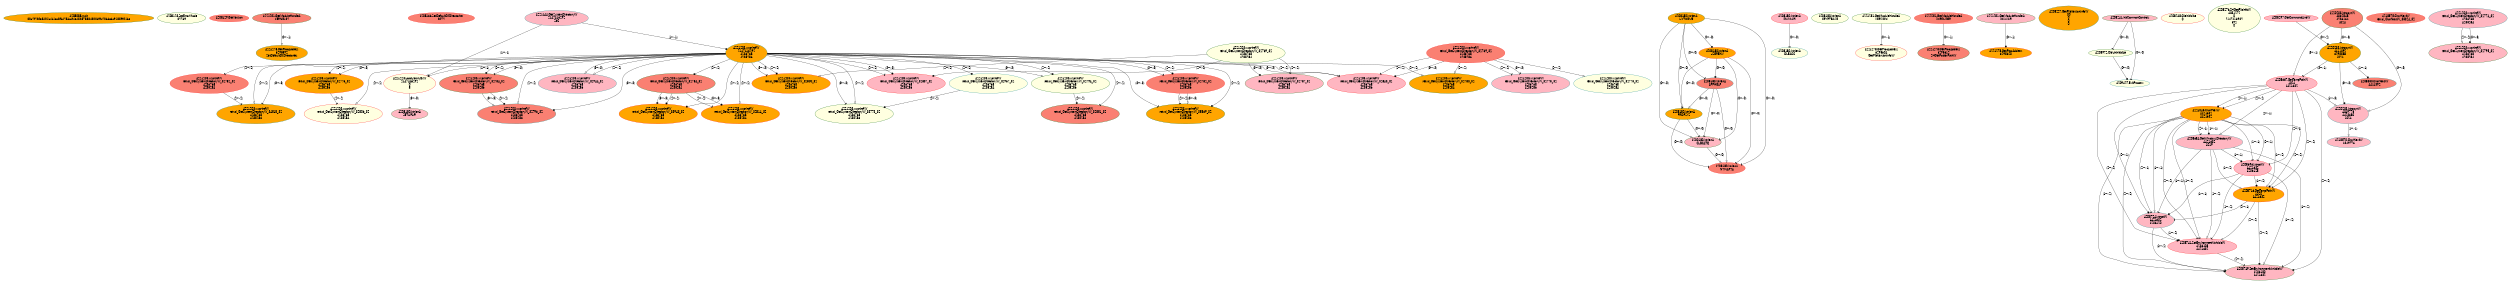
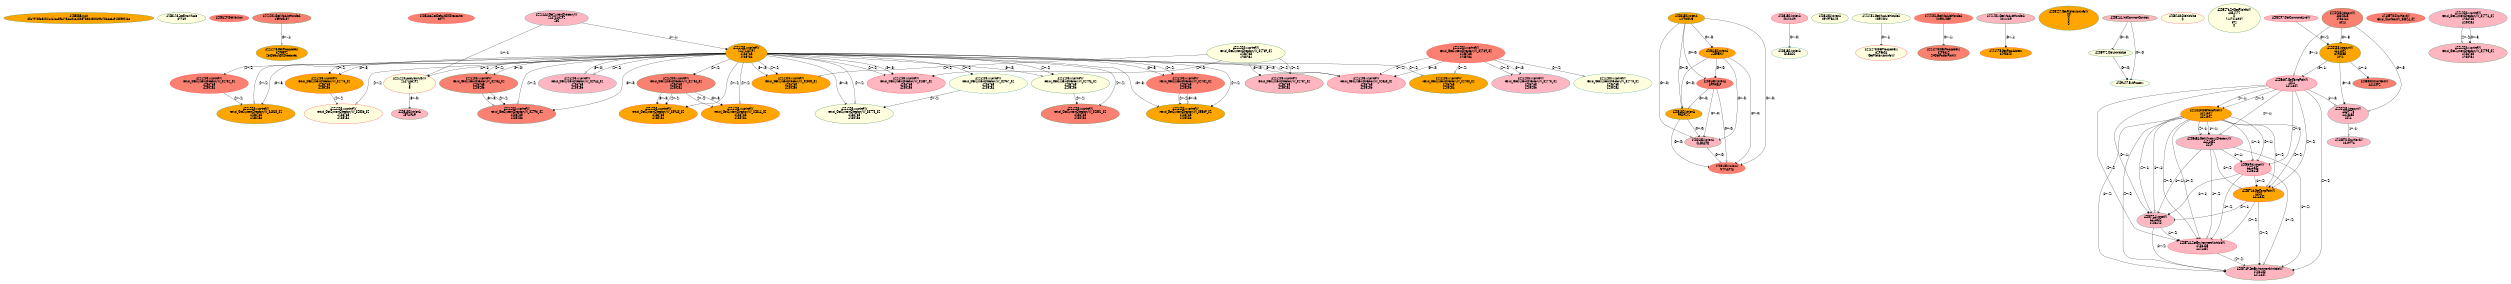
node "4208180.lstrlenA APPHELP": color teal -> red
node "4221045.CharPrevW 4421632 4421632": label "4221045.CharPrevW 4421632 4421632" -> "4221045.GetTempPathW 4421632 4421632"
edge "4208716.GetTempPathW 1020 4421632" -> "4208741.SetEnvironmentVariableW 4236108 4421632": arrowhead onormal -> tee
